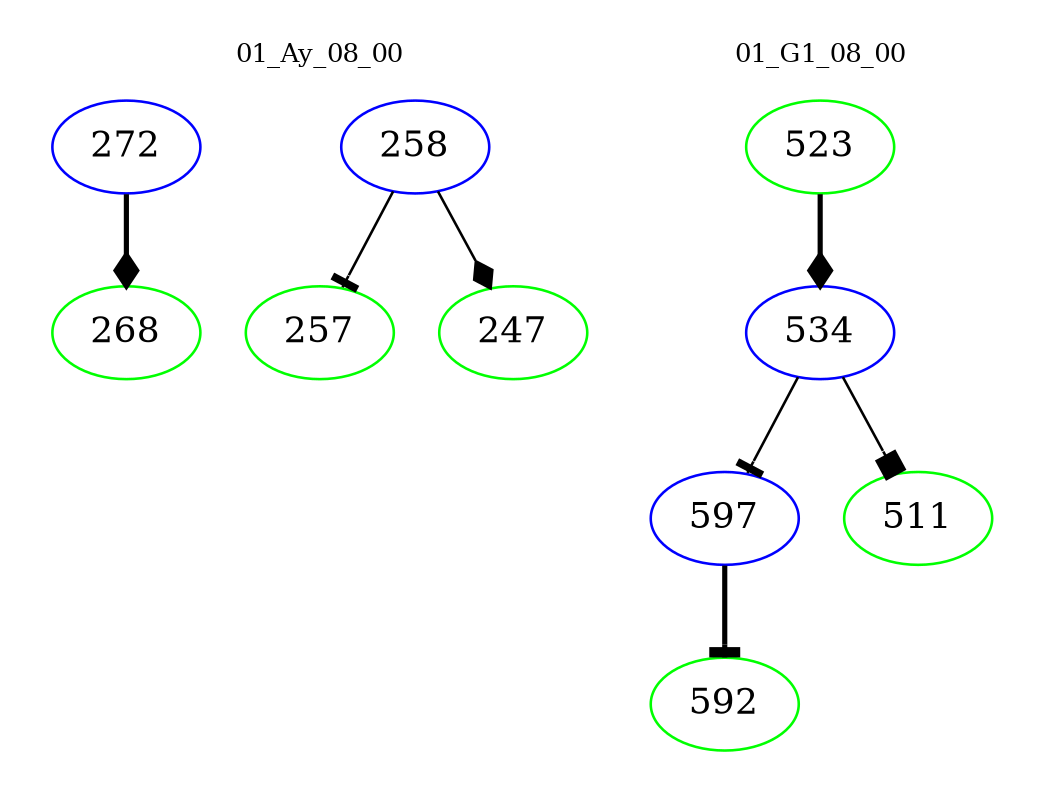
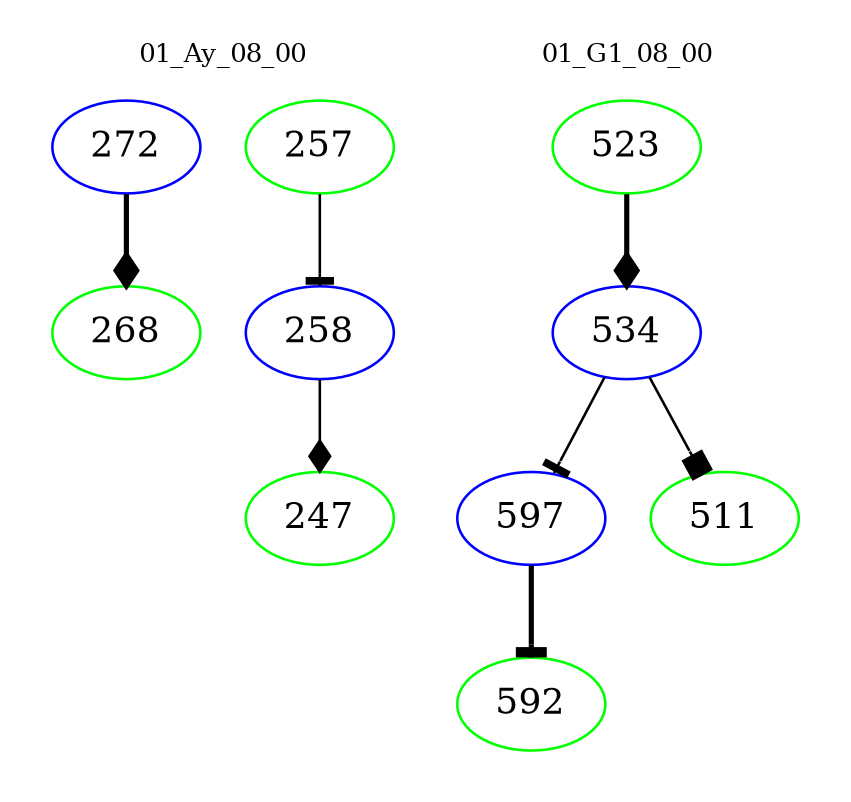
edge "258" -> "257": reversed
